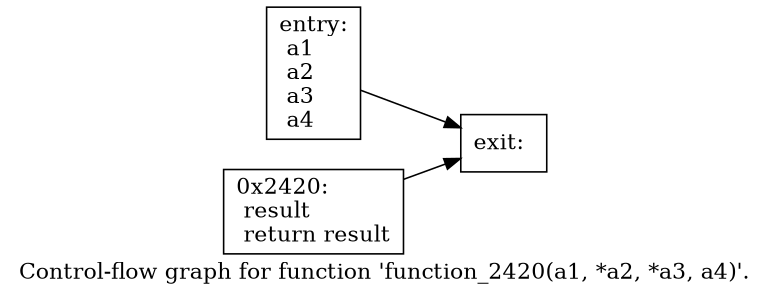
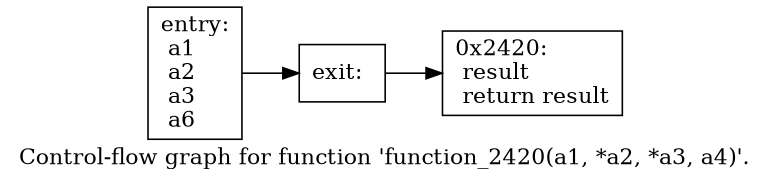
node "entry:": text "a4" -> "a6"
edge "0x2420:" -> "exit:": reversed
